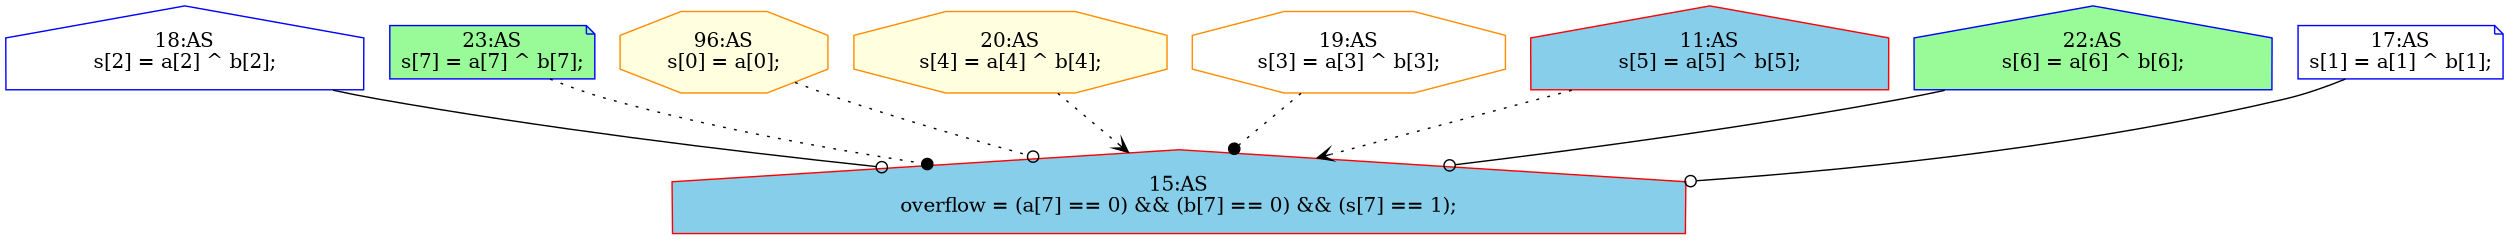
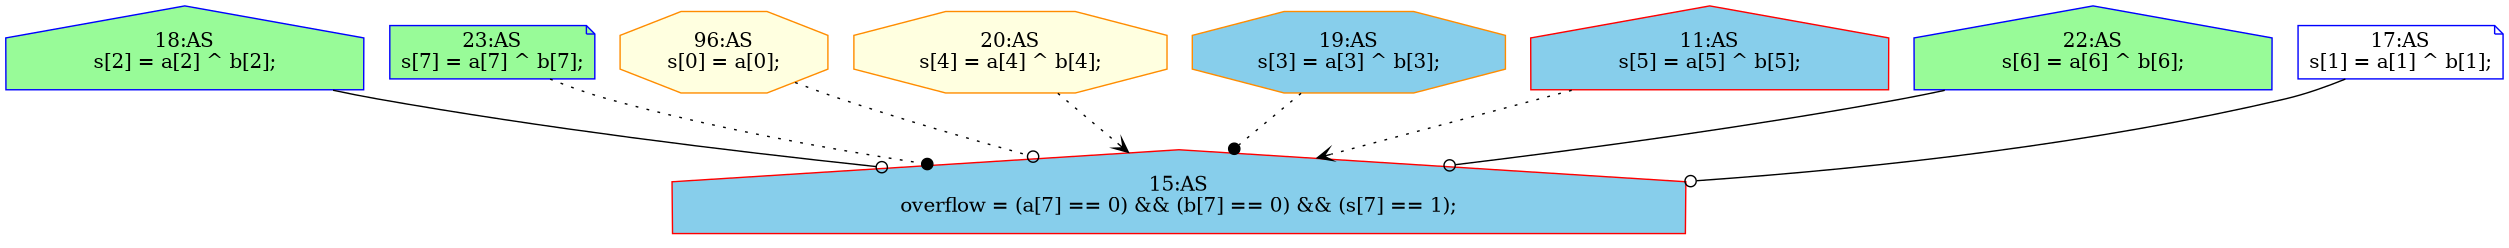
node "18:AS s[2] = a[2] ^ b[2];": fillcolor white -> palegreen
node "19:AS s[3] = a[3] ^ b[3];": fillcolor white -> skyblue
